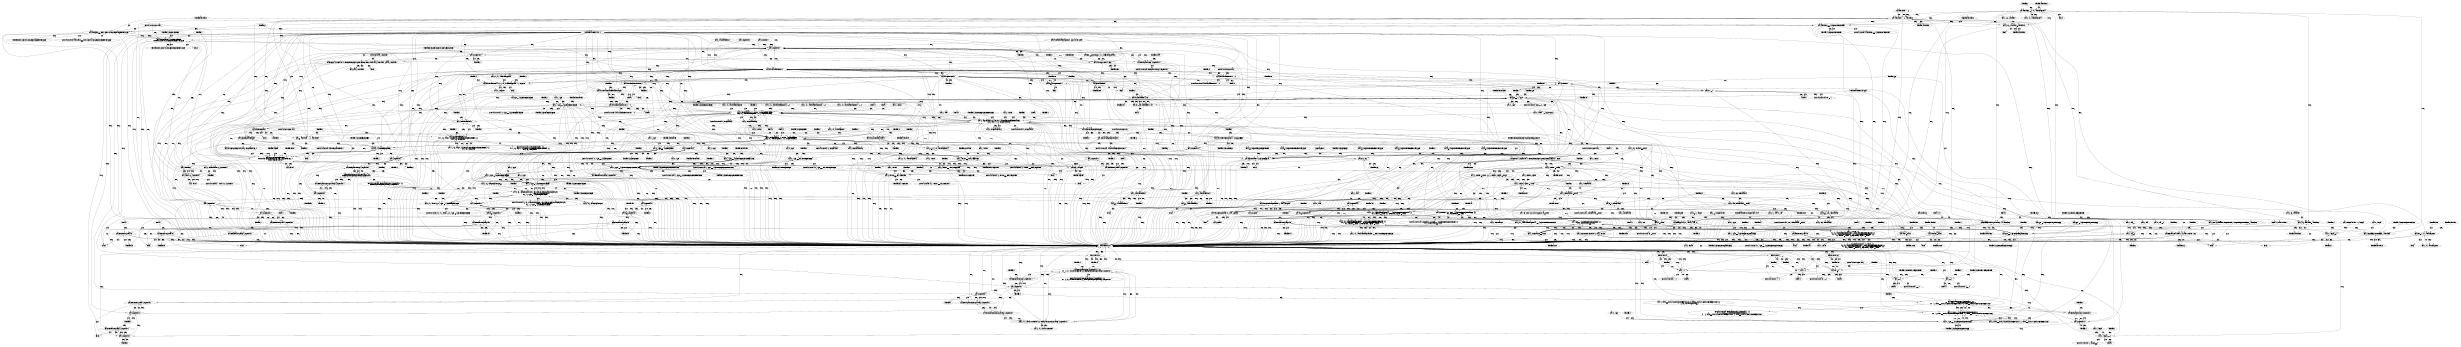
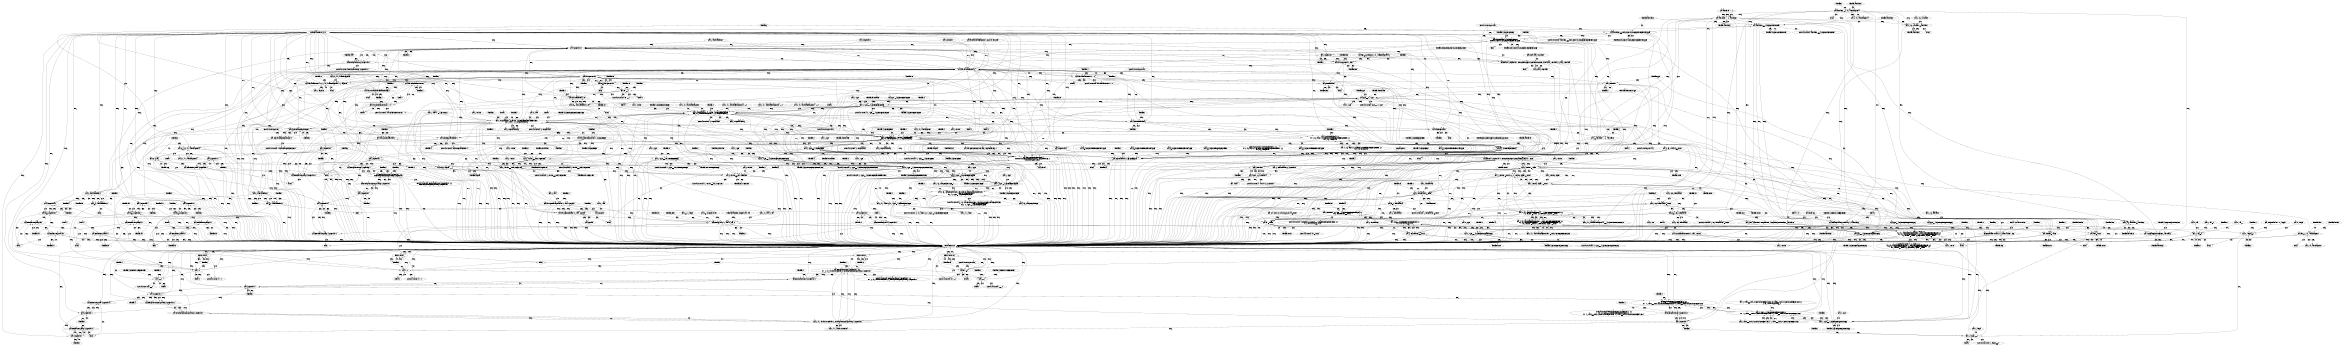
node "(Call,s->d1->listen)": added
